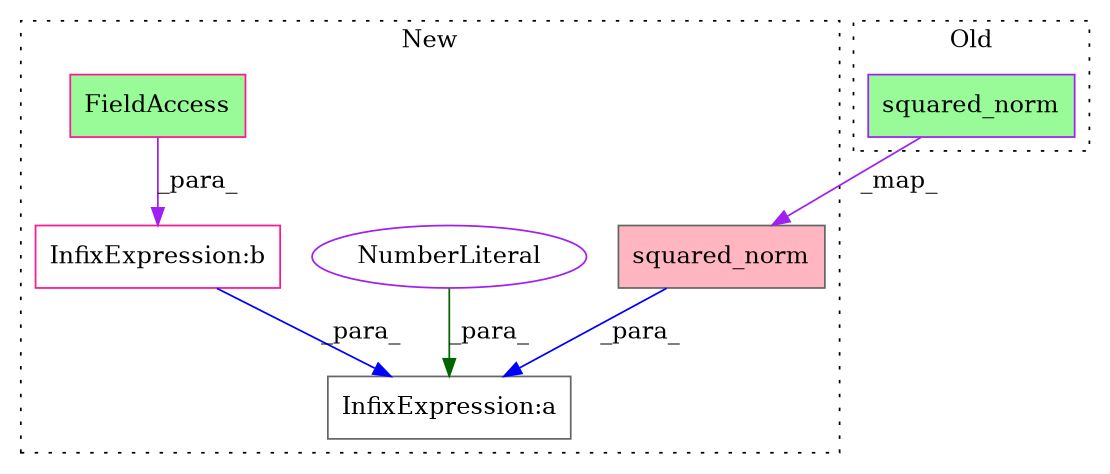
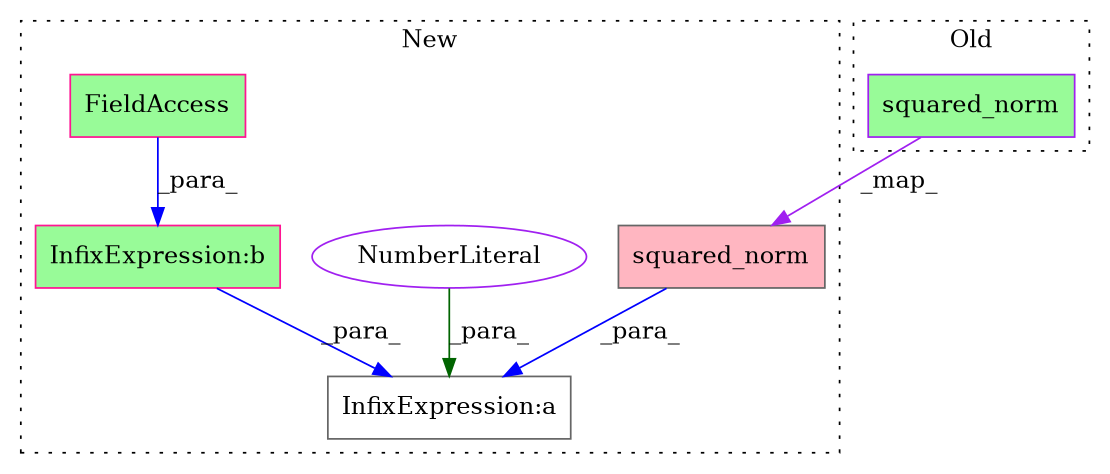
edge "FieldAccess" -> "InfixExpression:b": color purple -> blue
node "InfixExpression:b": fillcolor white -> palegreen
